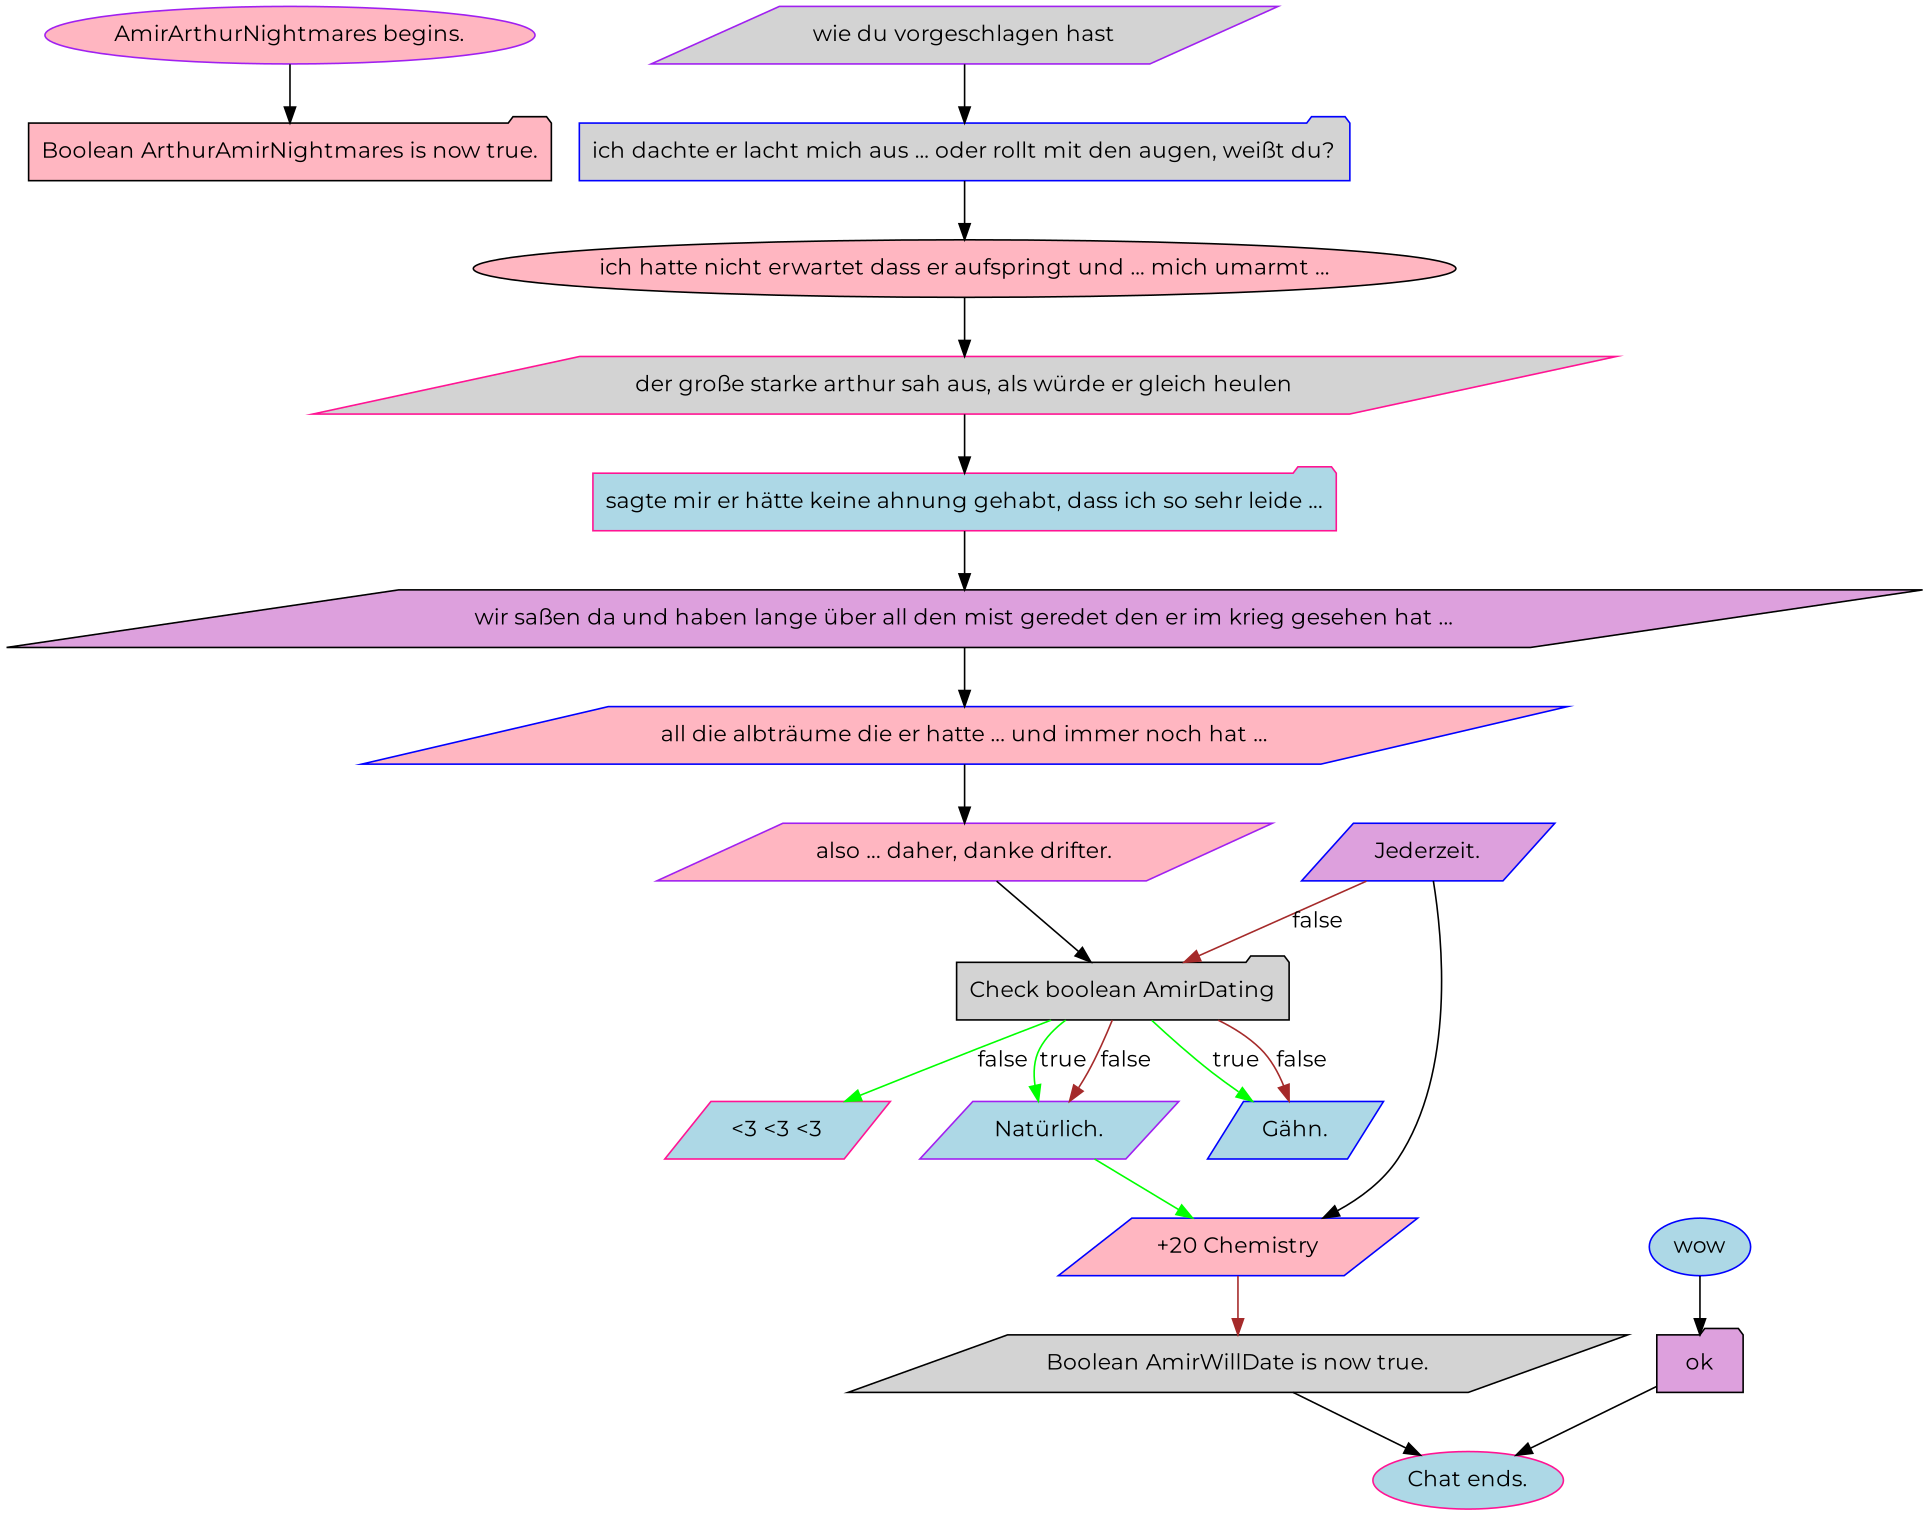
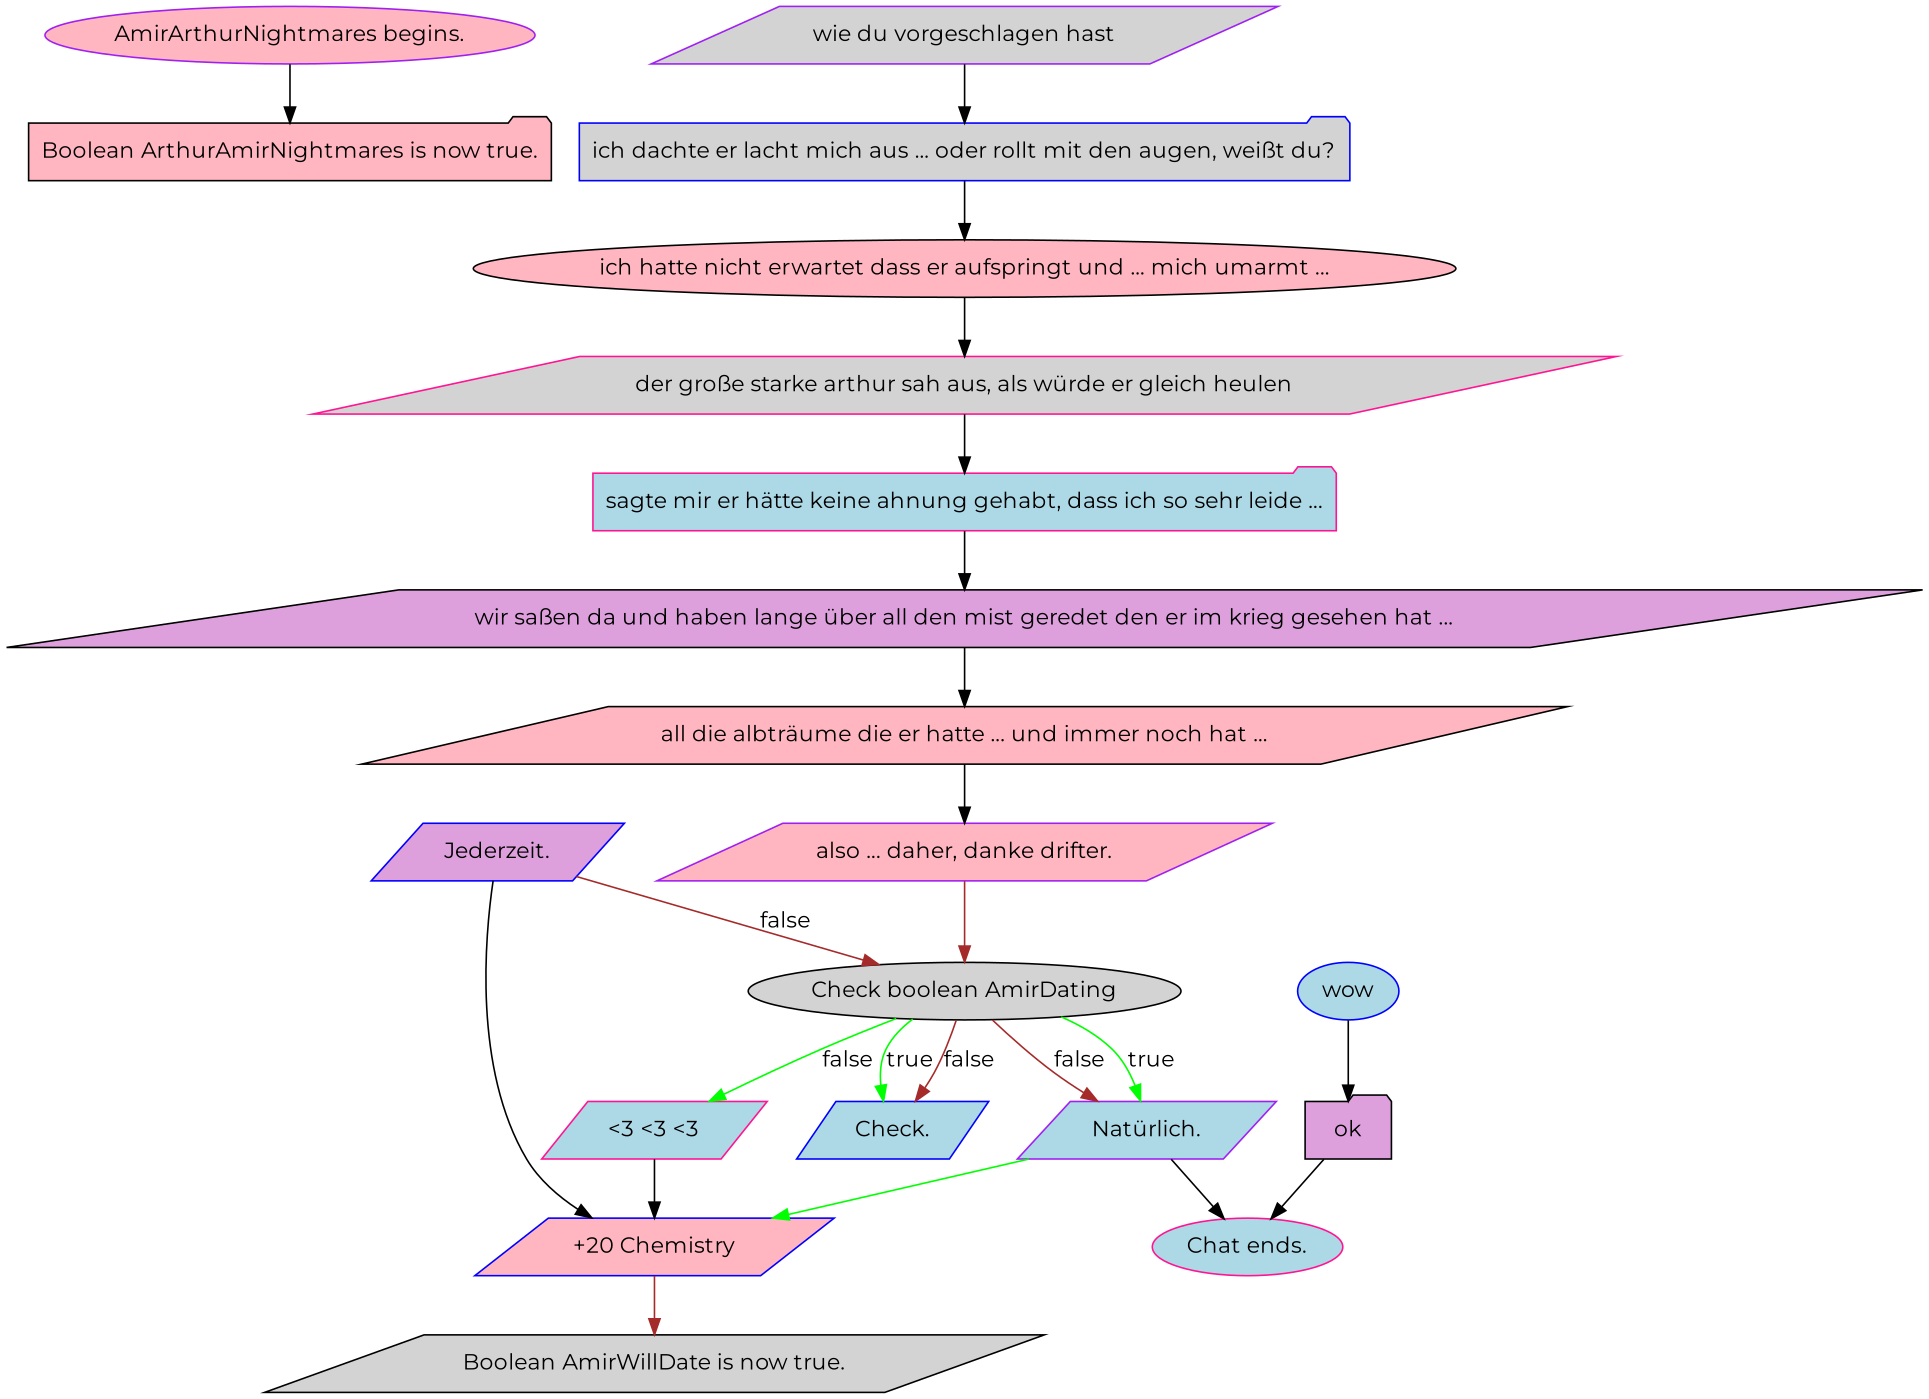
node "all die albträume die er hatte ... und immer noch hat ...": color blue -> black
edge "also ... daher, danke drifter." -> "Check boolean AmirDating": color black -> brown
node "Check boolean AmirDating": shape folder -> ellipse
node "Gähn.": label "Gähn." -> "Check."
edge "<3 <3 <3" -> "+20 Chemistry": added
edge "Boolean AmirWillDate is now true." -> "Chat ends.": now "Natürlich." -> "Chat ends."
